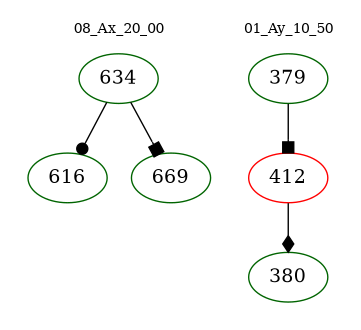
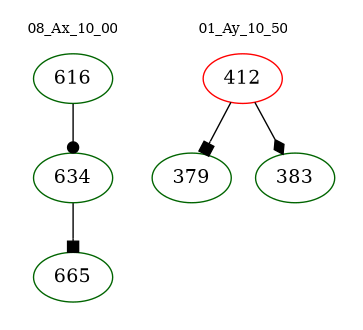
cluster "08_Ax_20_00": label "08_Ax_20_00" -> "08_Ax_10_00"
edge "379" -> "412": reversed
edge "634" -> "616": reversed
node "669": label "669" -> "665"
node "380": label "380" -> "383"
